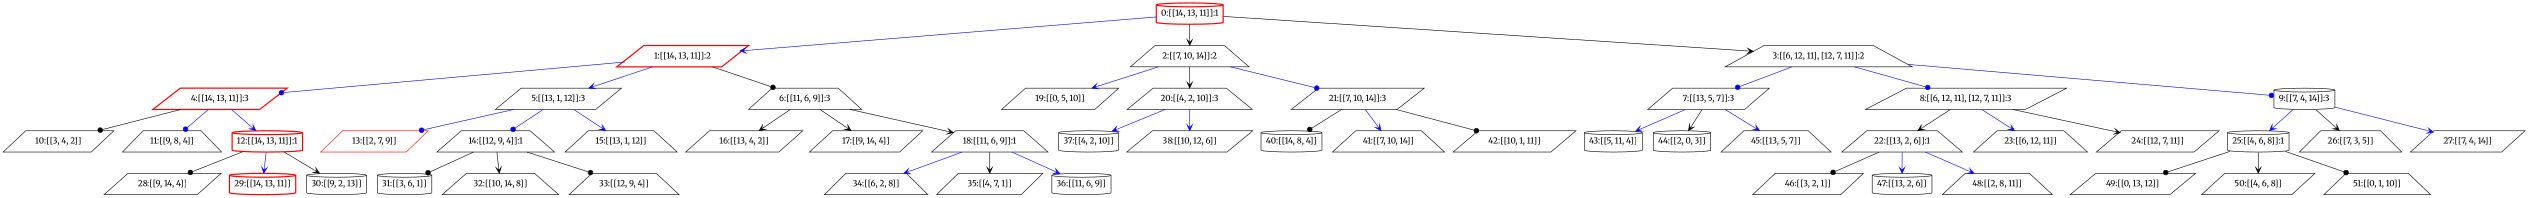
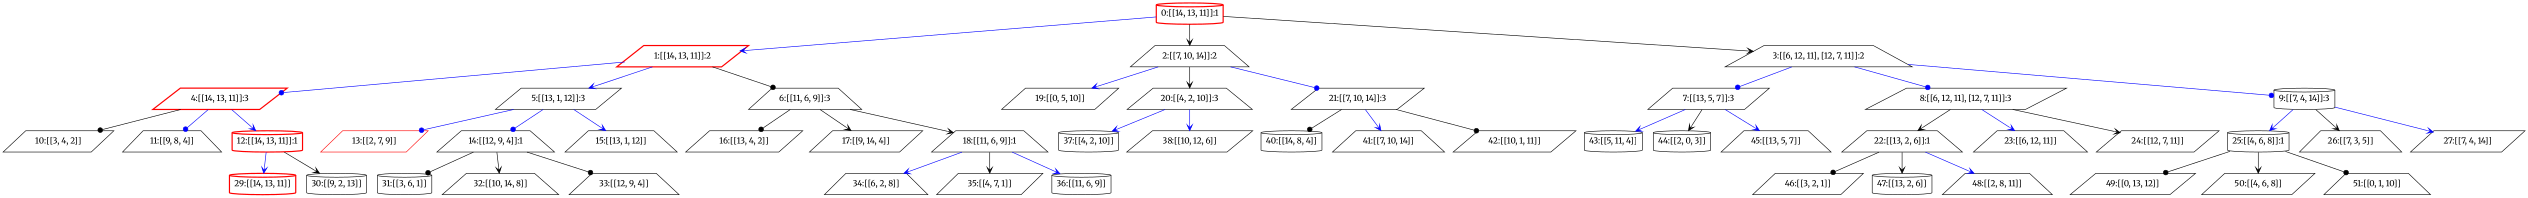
edge "6:[[11, 6, 9]]:3" -> "16:[[13, 4, 2]]": arrowhead vee -> dot
edge "22:[[13, 2, 6]]:1" -> "47:[[13, 2, 6]]": color blue -> black
node "28:[[9, 14, 4]]": removed
